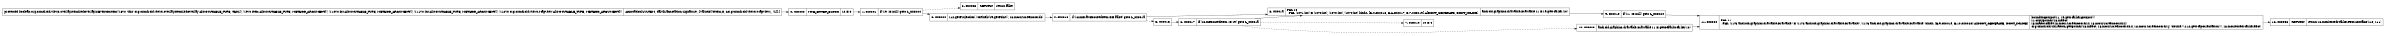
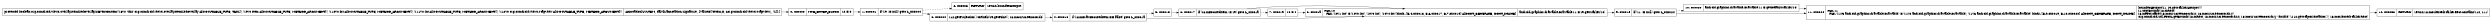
node "2: 0x0003": text "return false" -> "return boundToHotspot"
edge "7: 0x0019" -> "8: 0x001a": added
edge "6: 0x0017" -> "10: 0x0020": now "9: 0x001e" -> "10: 0x0020"
